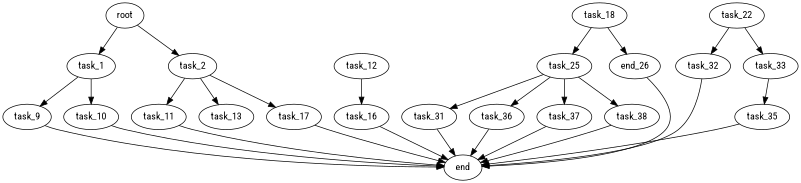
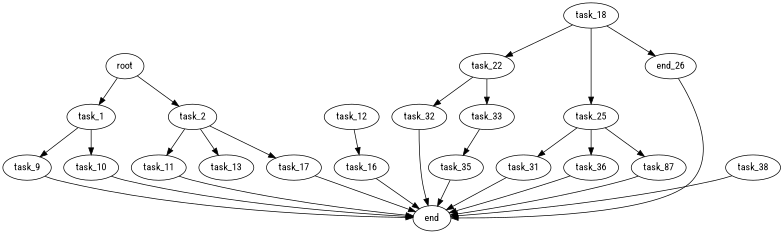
edge "task_18" -> "task_22": added
edge "task_25" -> "task_38": removed
node "task_37": label "task_37" -> "task_87"
